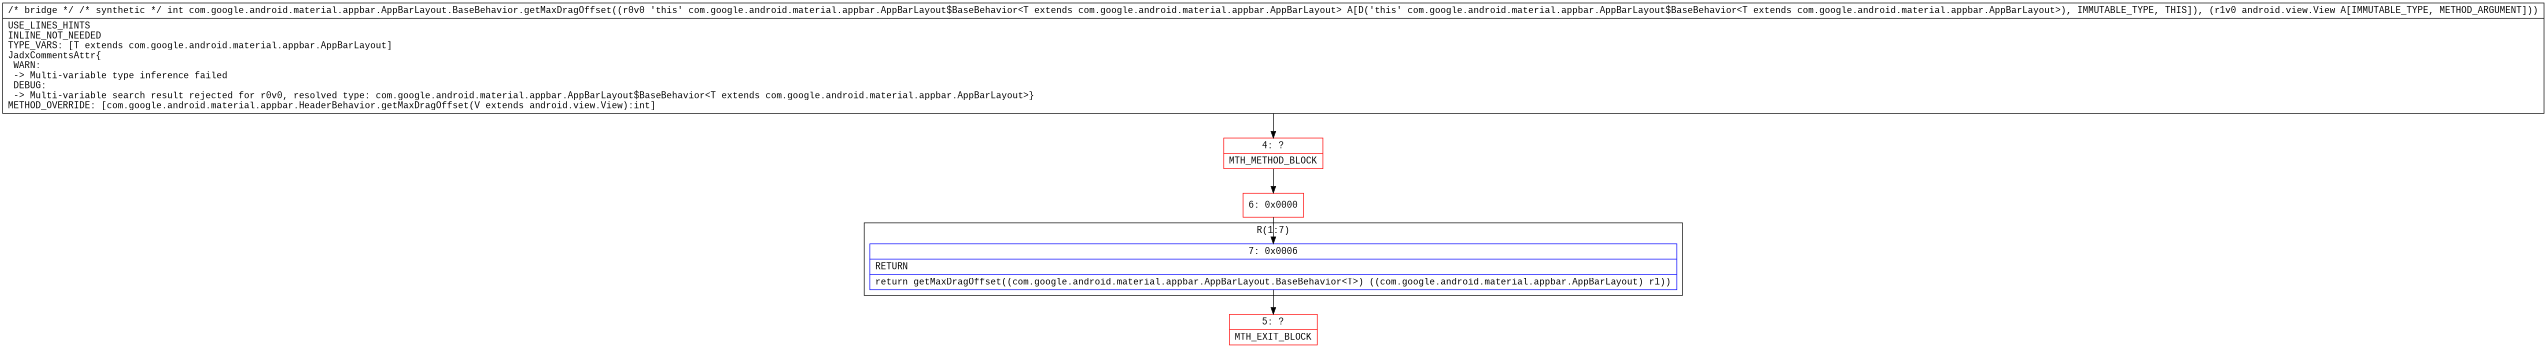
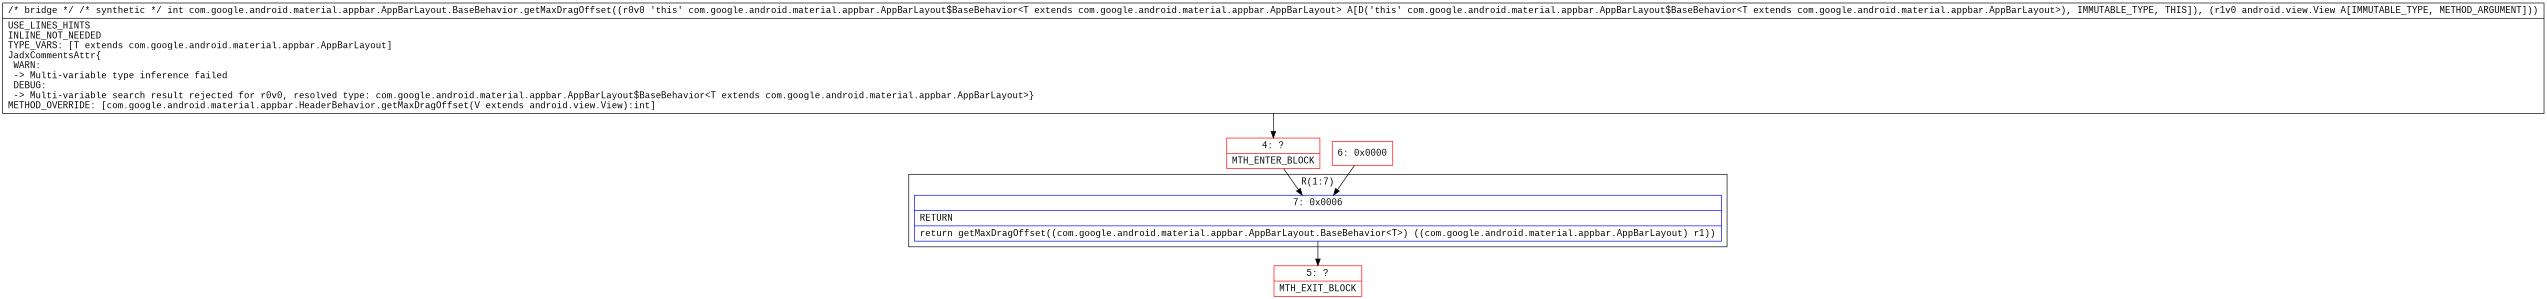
node "4: ?": text "MTH_METHOD_BLOCK" -> "MTH_ENTER_BLOCK"
edge "4: ?" -> "6: 0x0000": now "4: ?" -> "7: 0x0006"
